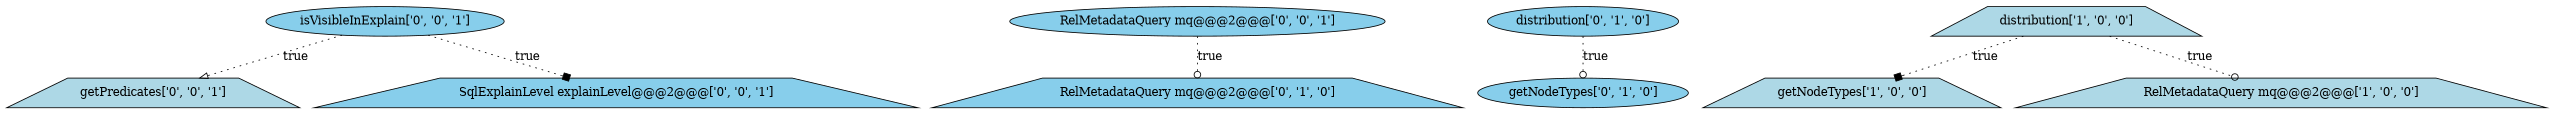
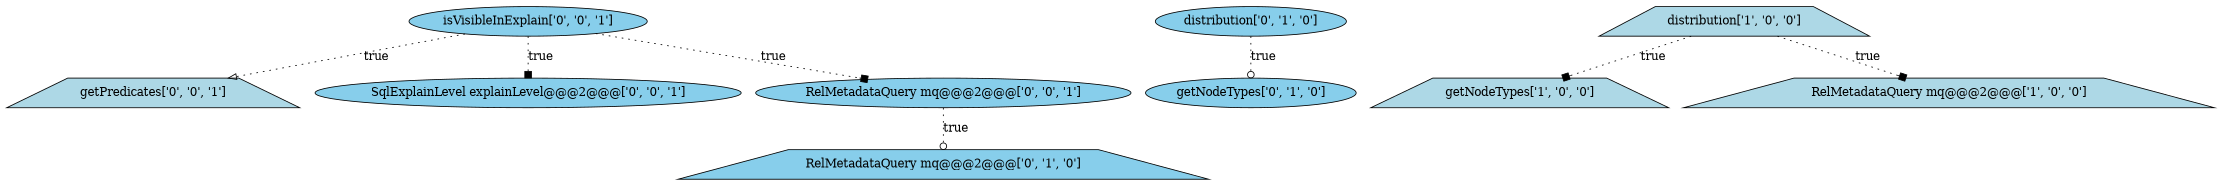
edge "isVisibleInExplain['0', '0', '1']" -> "RelMetadataQuery mq@@@2@@@['0', '0', '1']": added, label "true"
edge "distribution['1', '0', '0']" -> "RelMetadataQuery mq@@@2@@@['1', '0', '0']": arrowhead odot -> box
node "SqlExplainLevel explainLevel@@@2@@@['0', '0', '1']": shape trapezium -> ellipse
